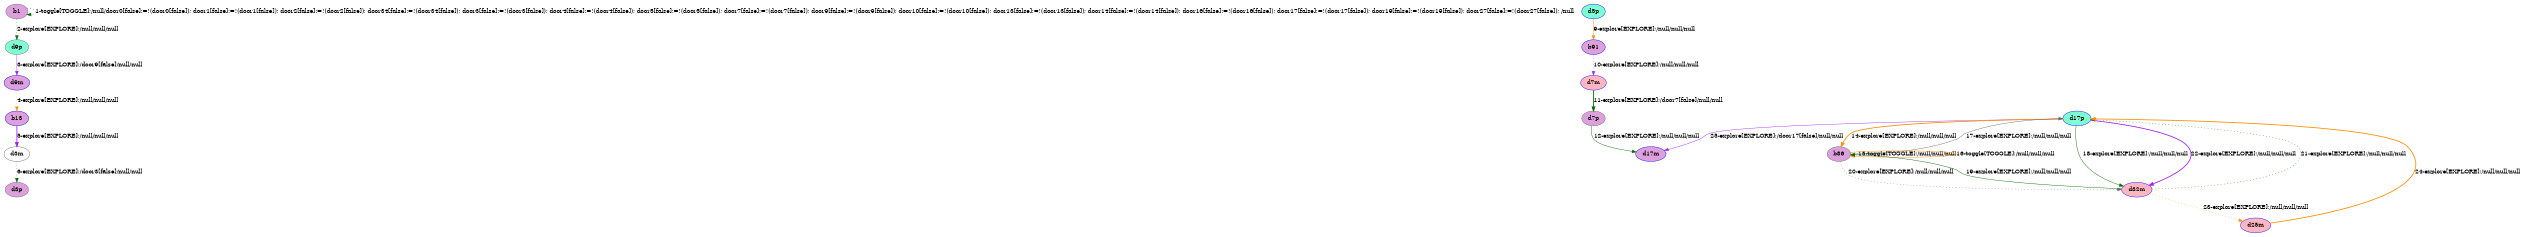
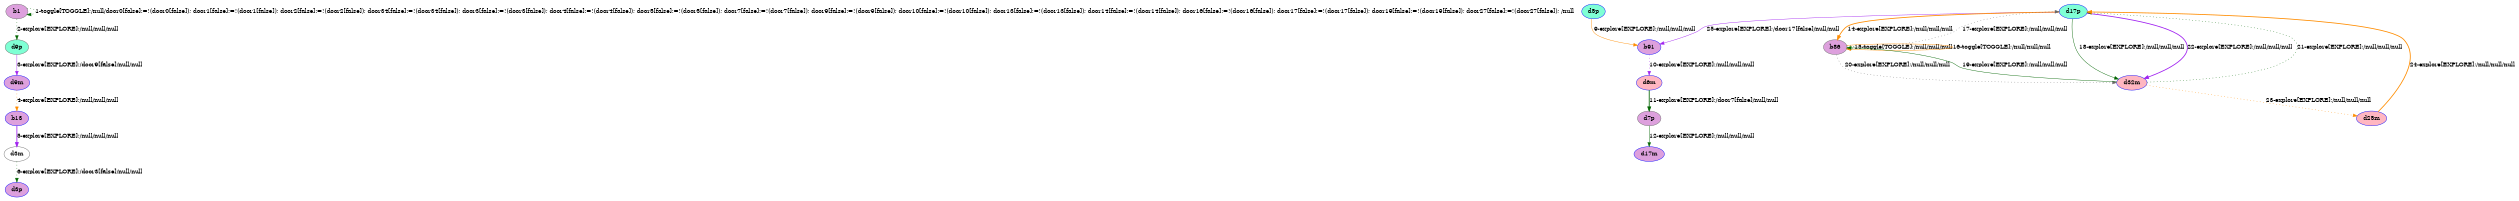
node "d7m": label "d7m" -> "d6m"
edge "d17p" -> "d17m": now "d17p" -> "b91"
edge "b86" -> "d17p": style solid -> dotted
node "d3p": color gray40 -> blue
